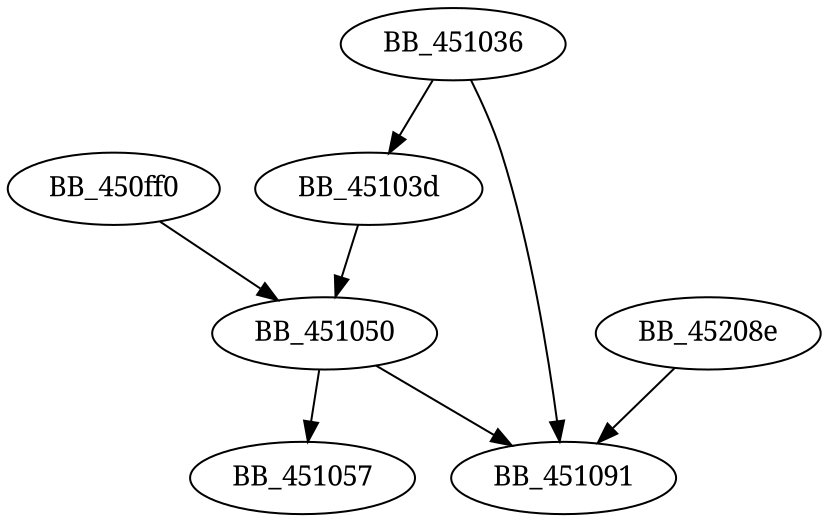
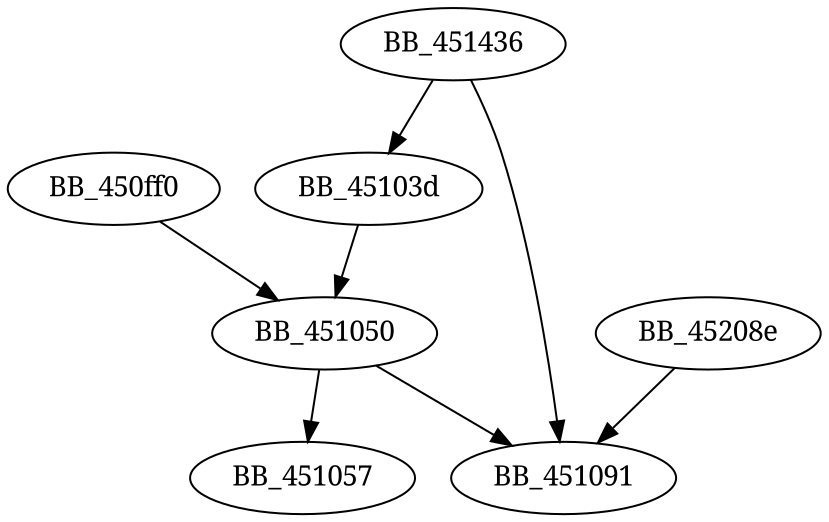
node "BB_451036": label "BB_451036" -> "BB_451436"
